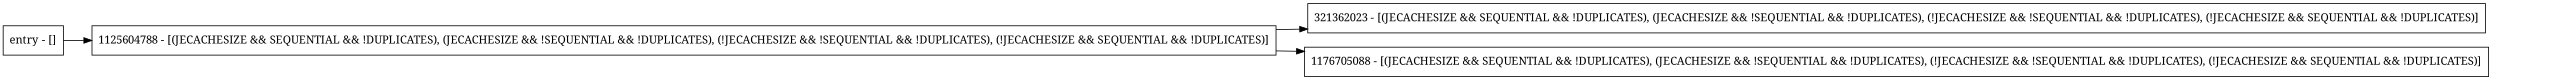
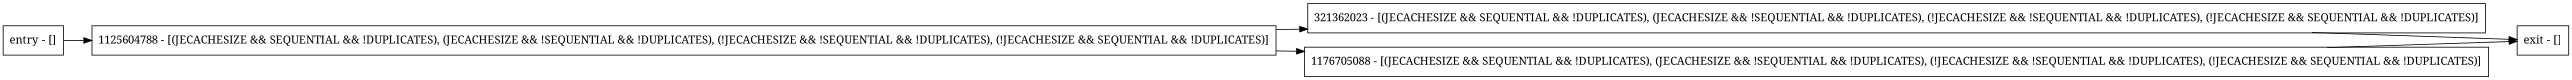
node "exit - []": added
